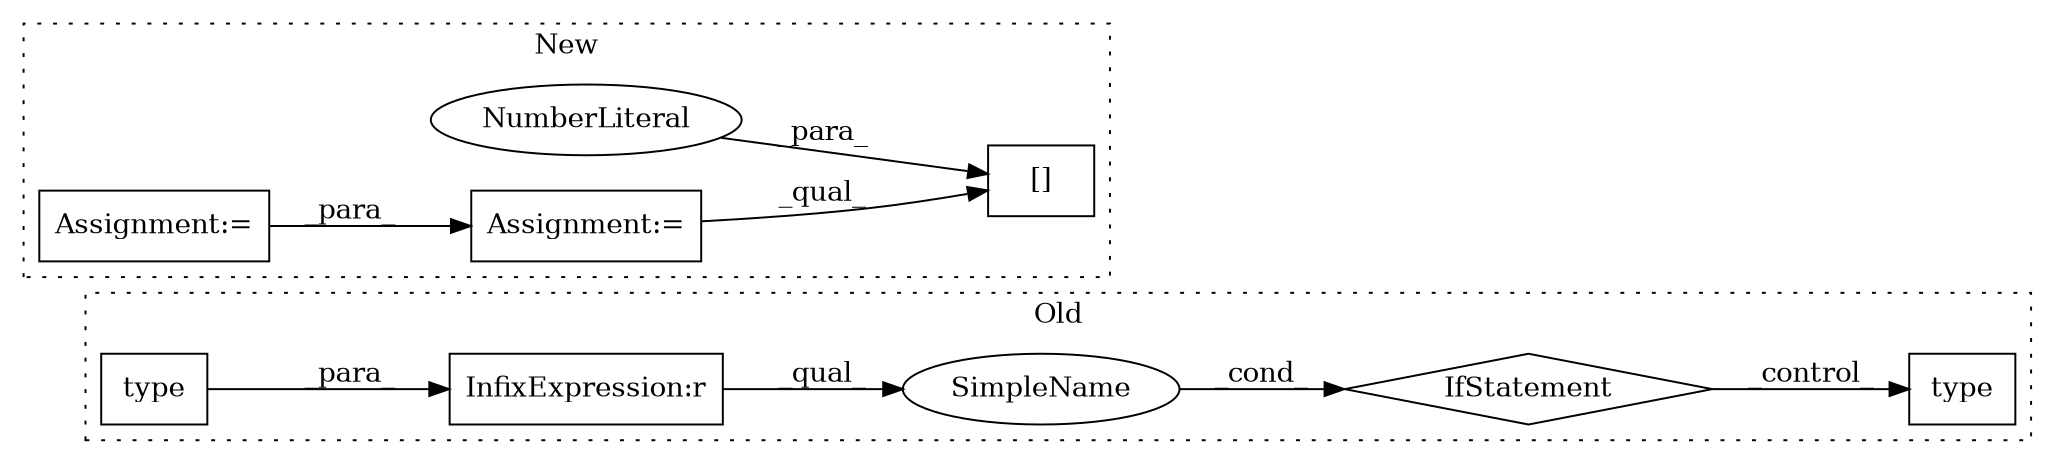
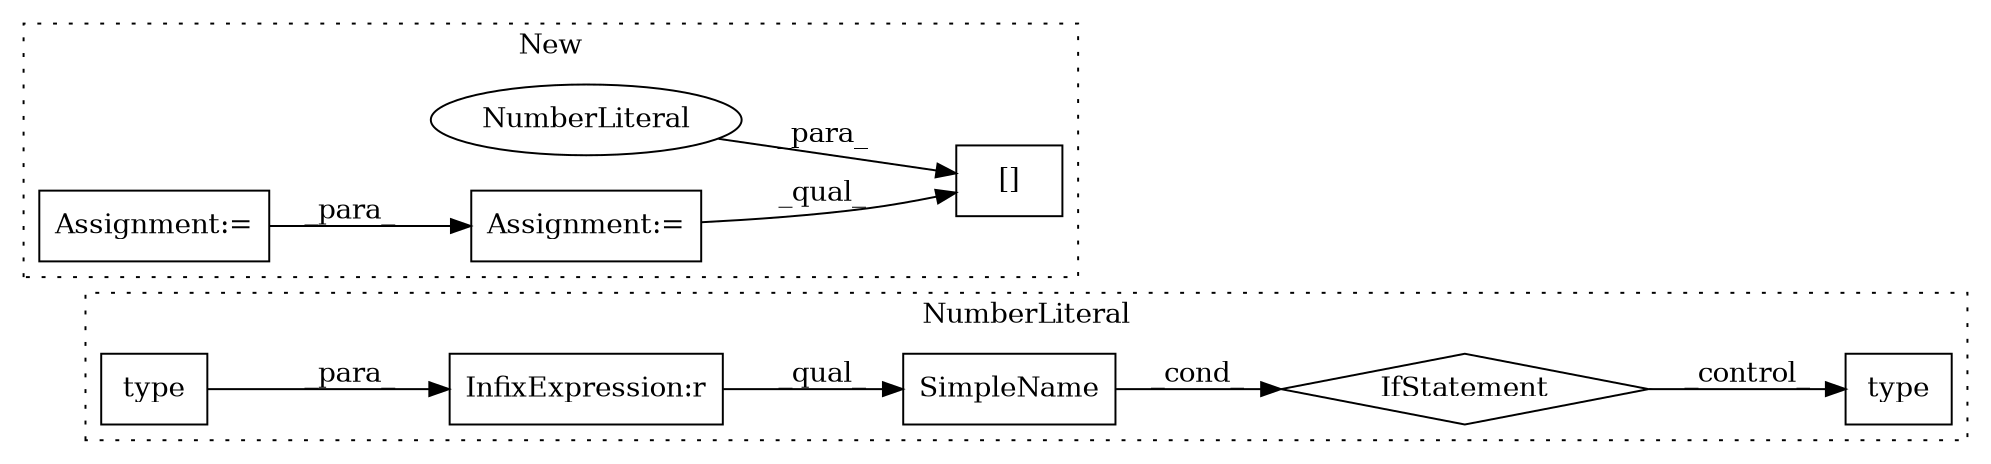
cluster "Old": label "Old" -> "NumberLiteral"
node "SimpleName": shape ellipse -> box
